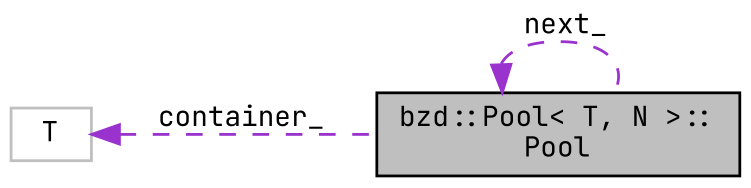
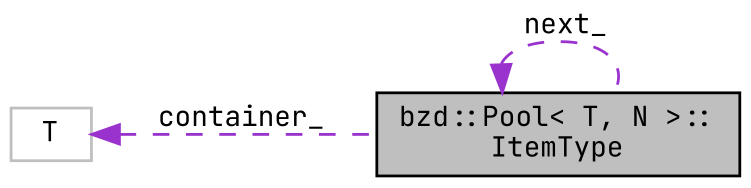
node "bzd::Pool< T, N >:: Pool": label "bzd::Pool< T, N >:: Pool" -> "bzd::Pool< T, N >:: ItemType"
